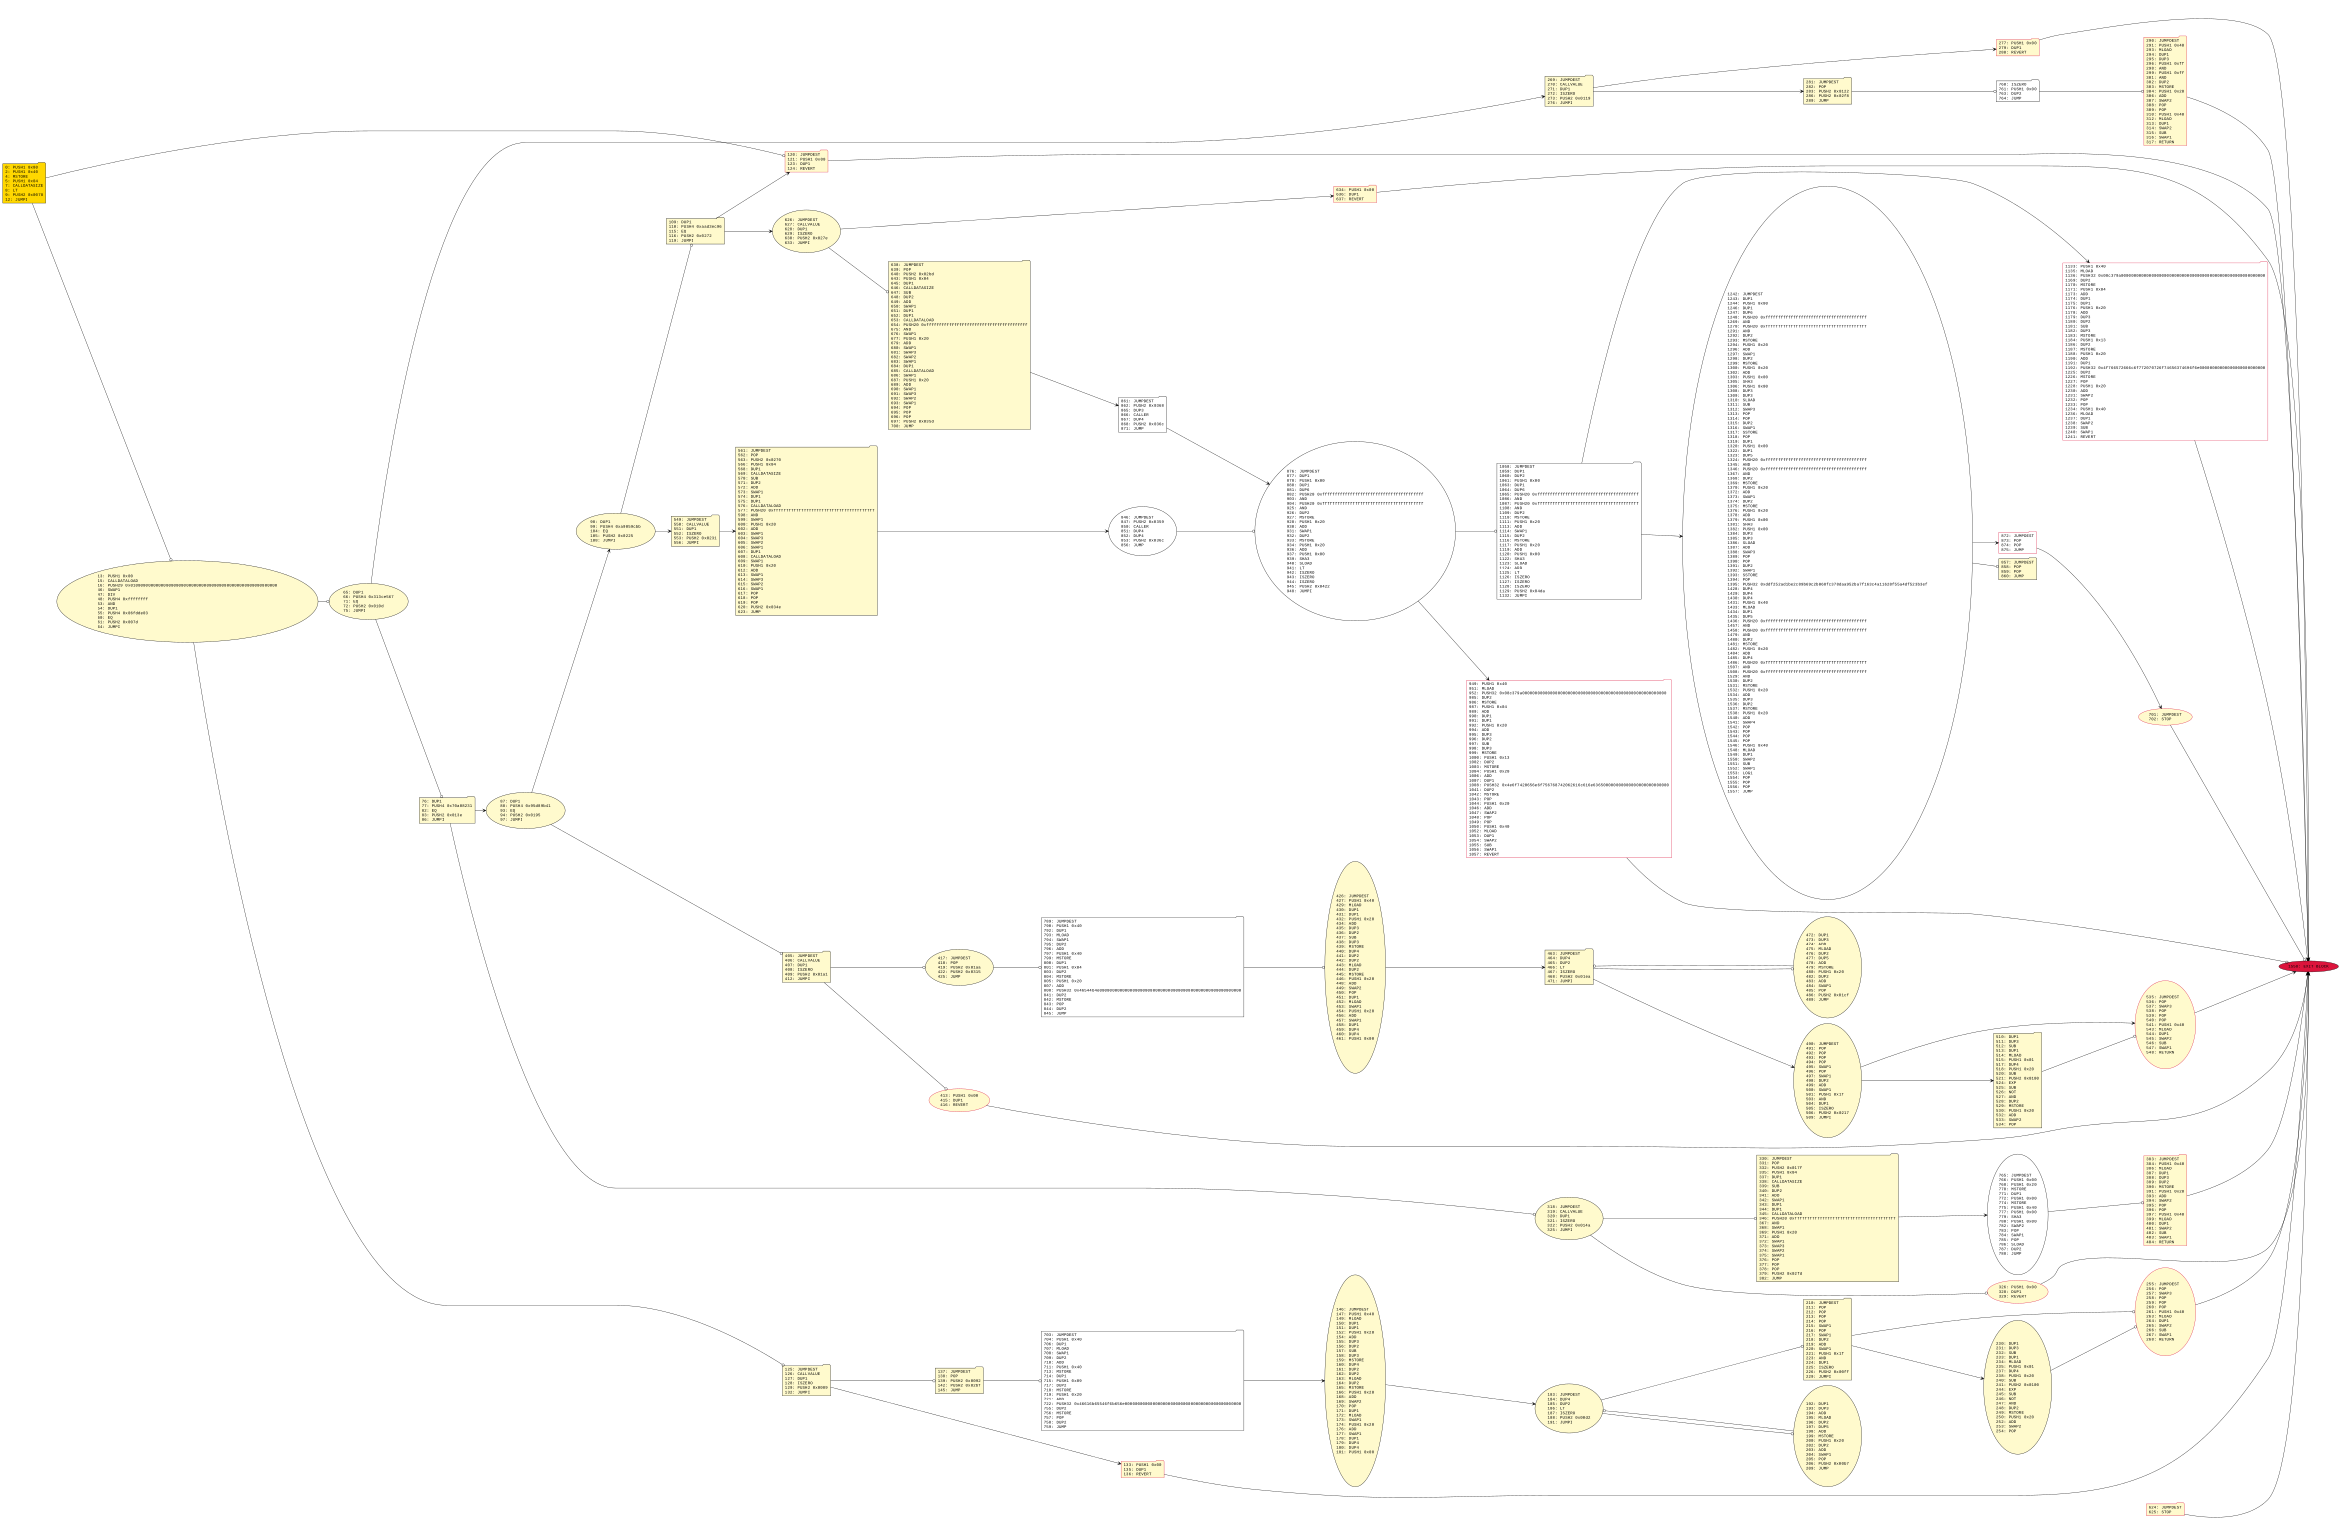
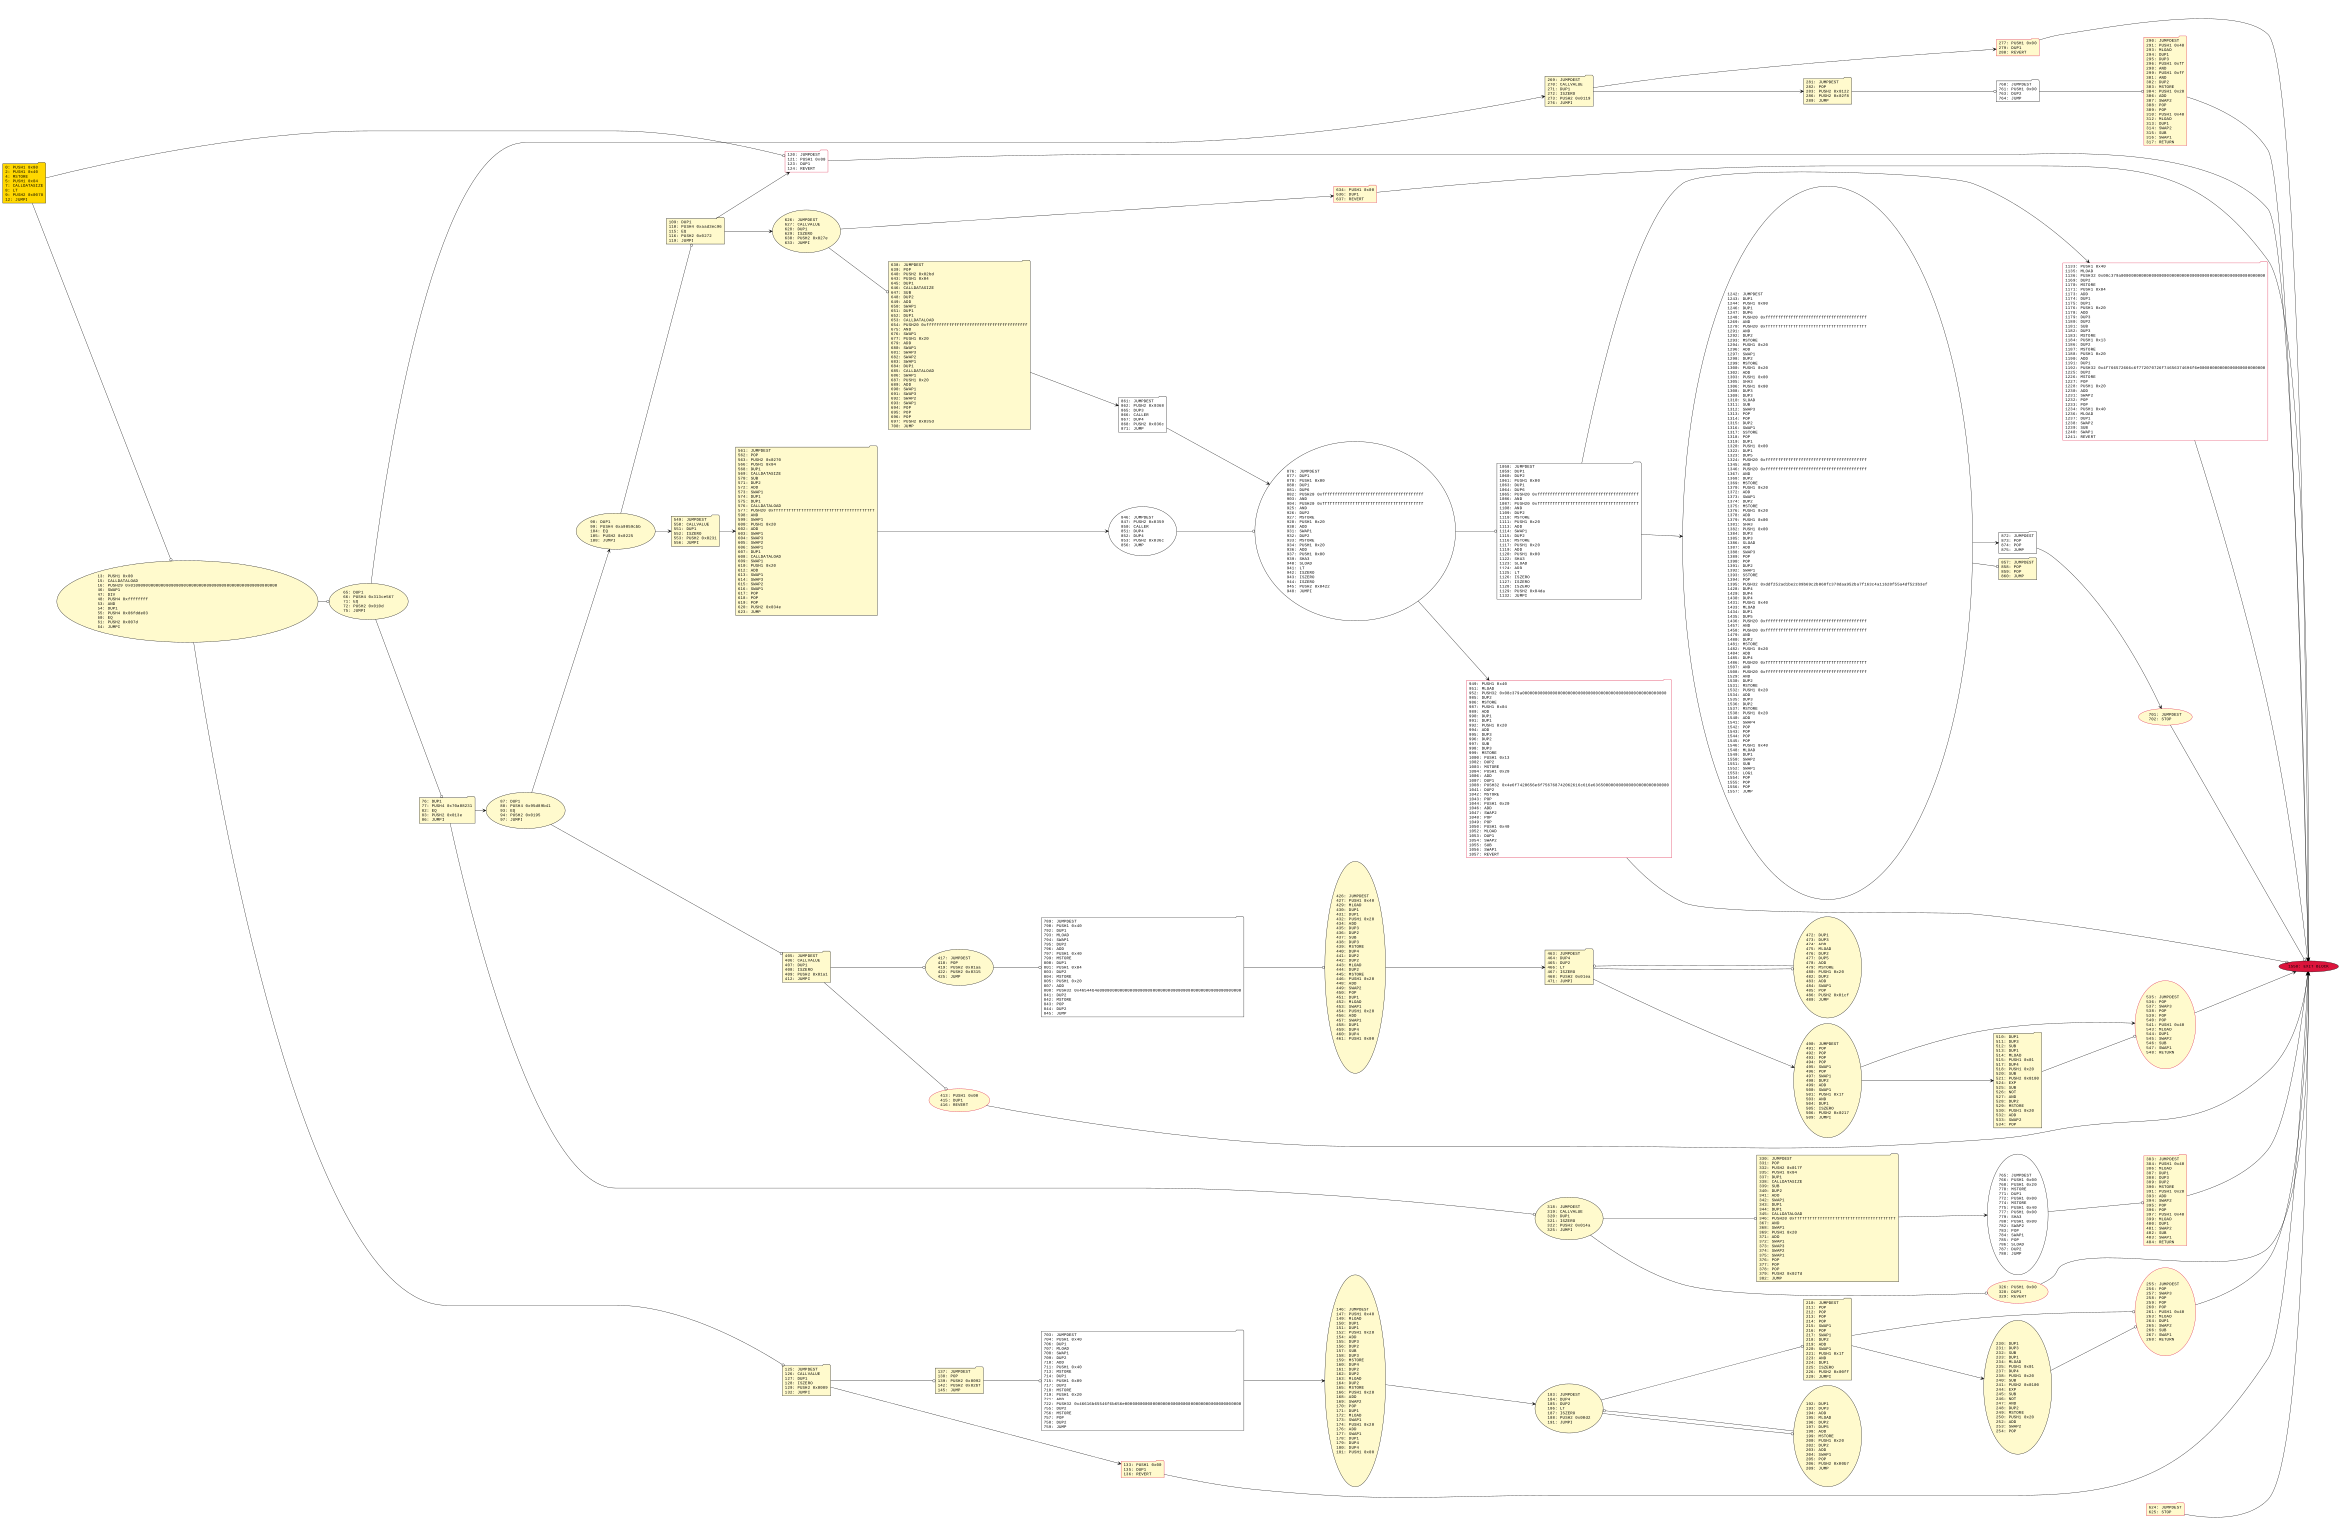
node "760: ISZERO 761: PUSH1 0x00 763: DUP2 764: JUMP": label "760: ISZERO 761: PUSH1 0x00 763: DUP2 764: JUMP" -> "760: JUMPDEST 761: PUSH1 0x00 763: DUP2 764: JUMP"
node "120: JUMPDEST 121: PUSH1 0x00 123: DUP1 124: REVERT": fillcolor lemonchiffon -> white
node "872: JUMPDEST 873: POP 874: POP 875: JUMP": color crimson -> black
